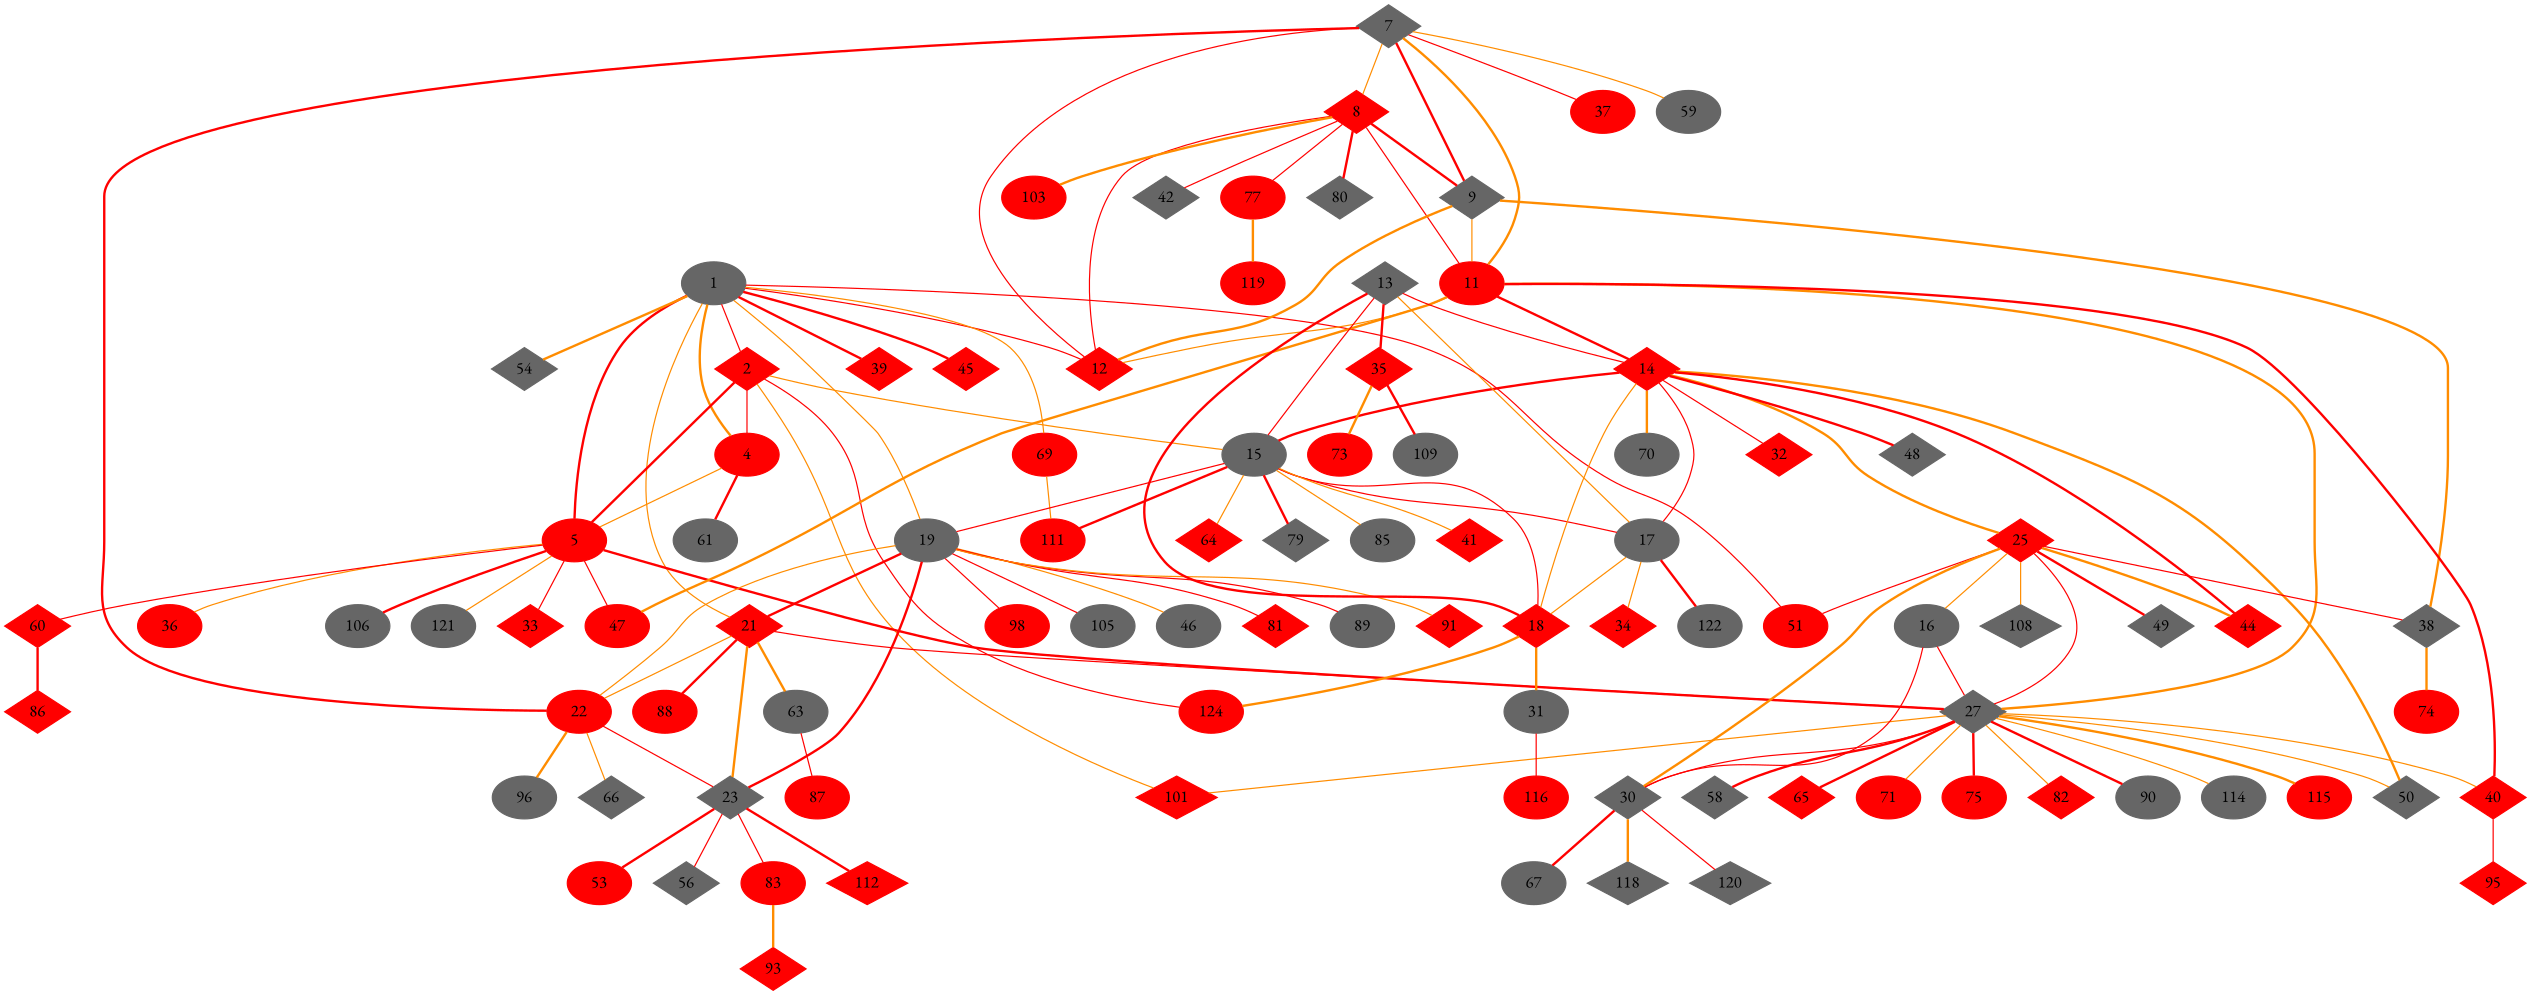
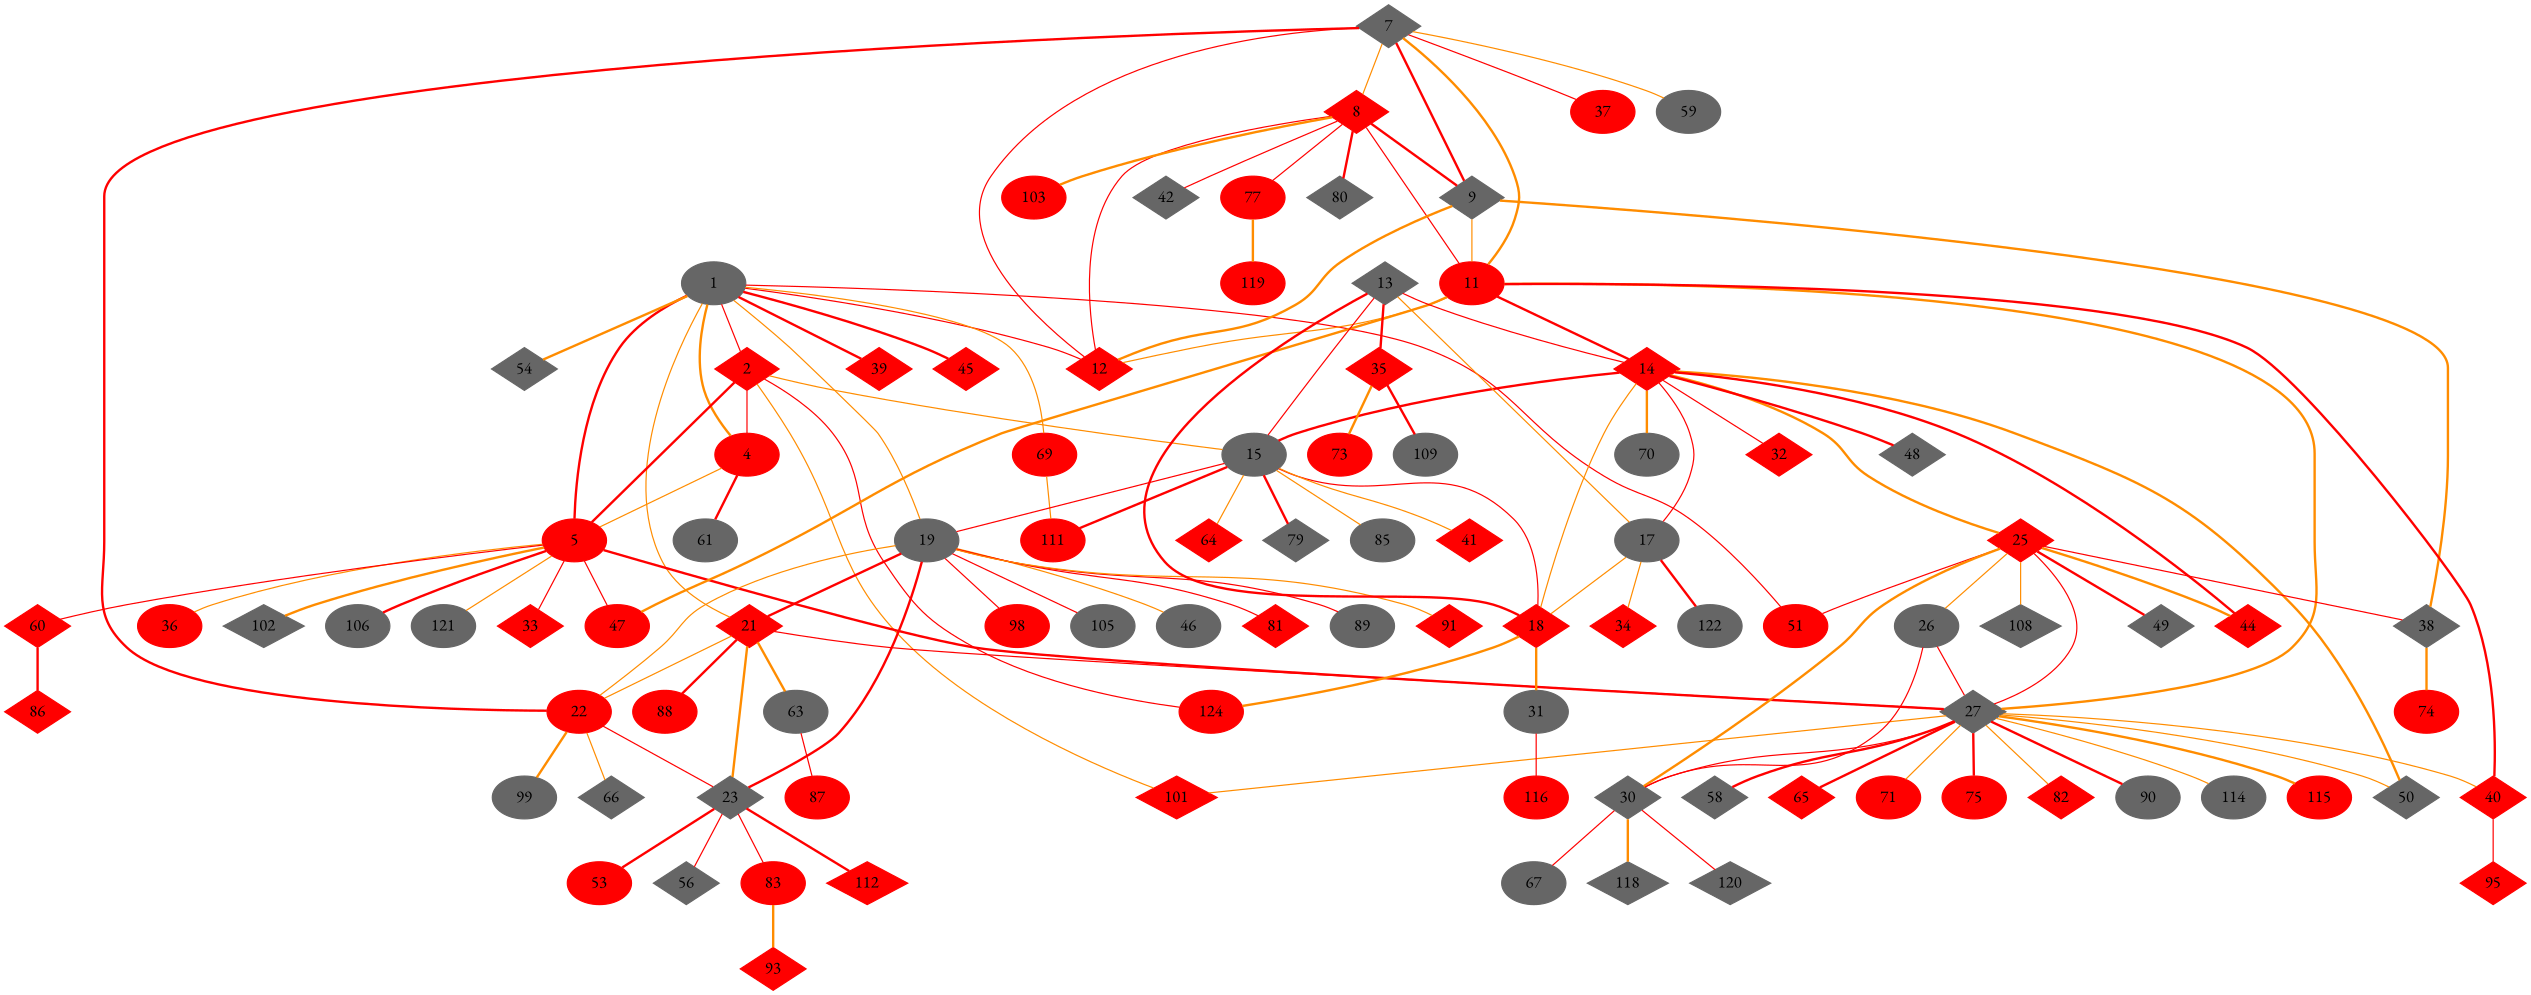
edge "15" -- "17": removed
node "102": added
node "16": label "16" -> "26"
node "96": label "96" -> "99"
edge "30" -- "67": style bold -> solid
